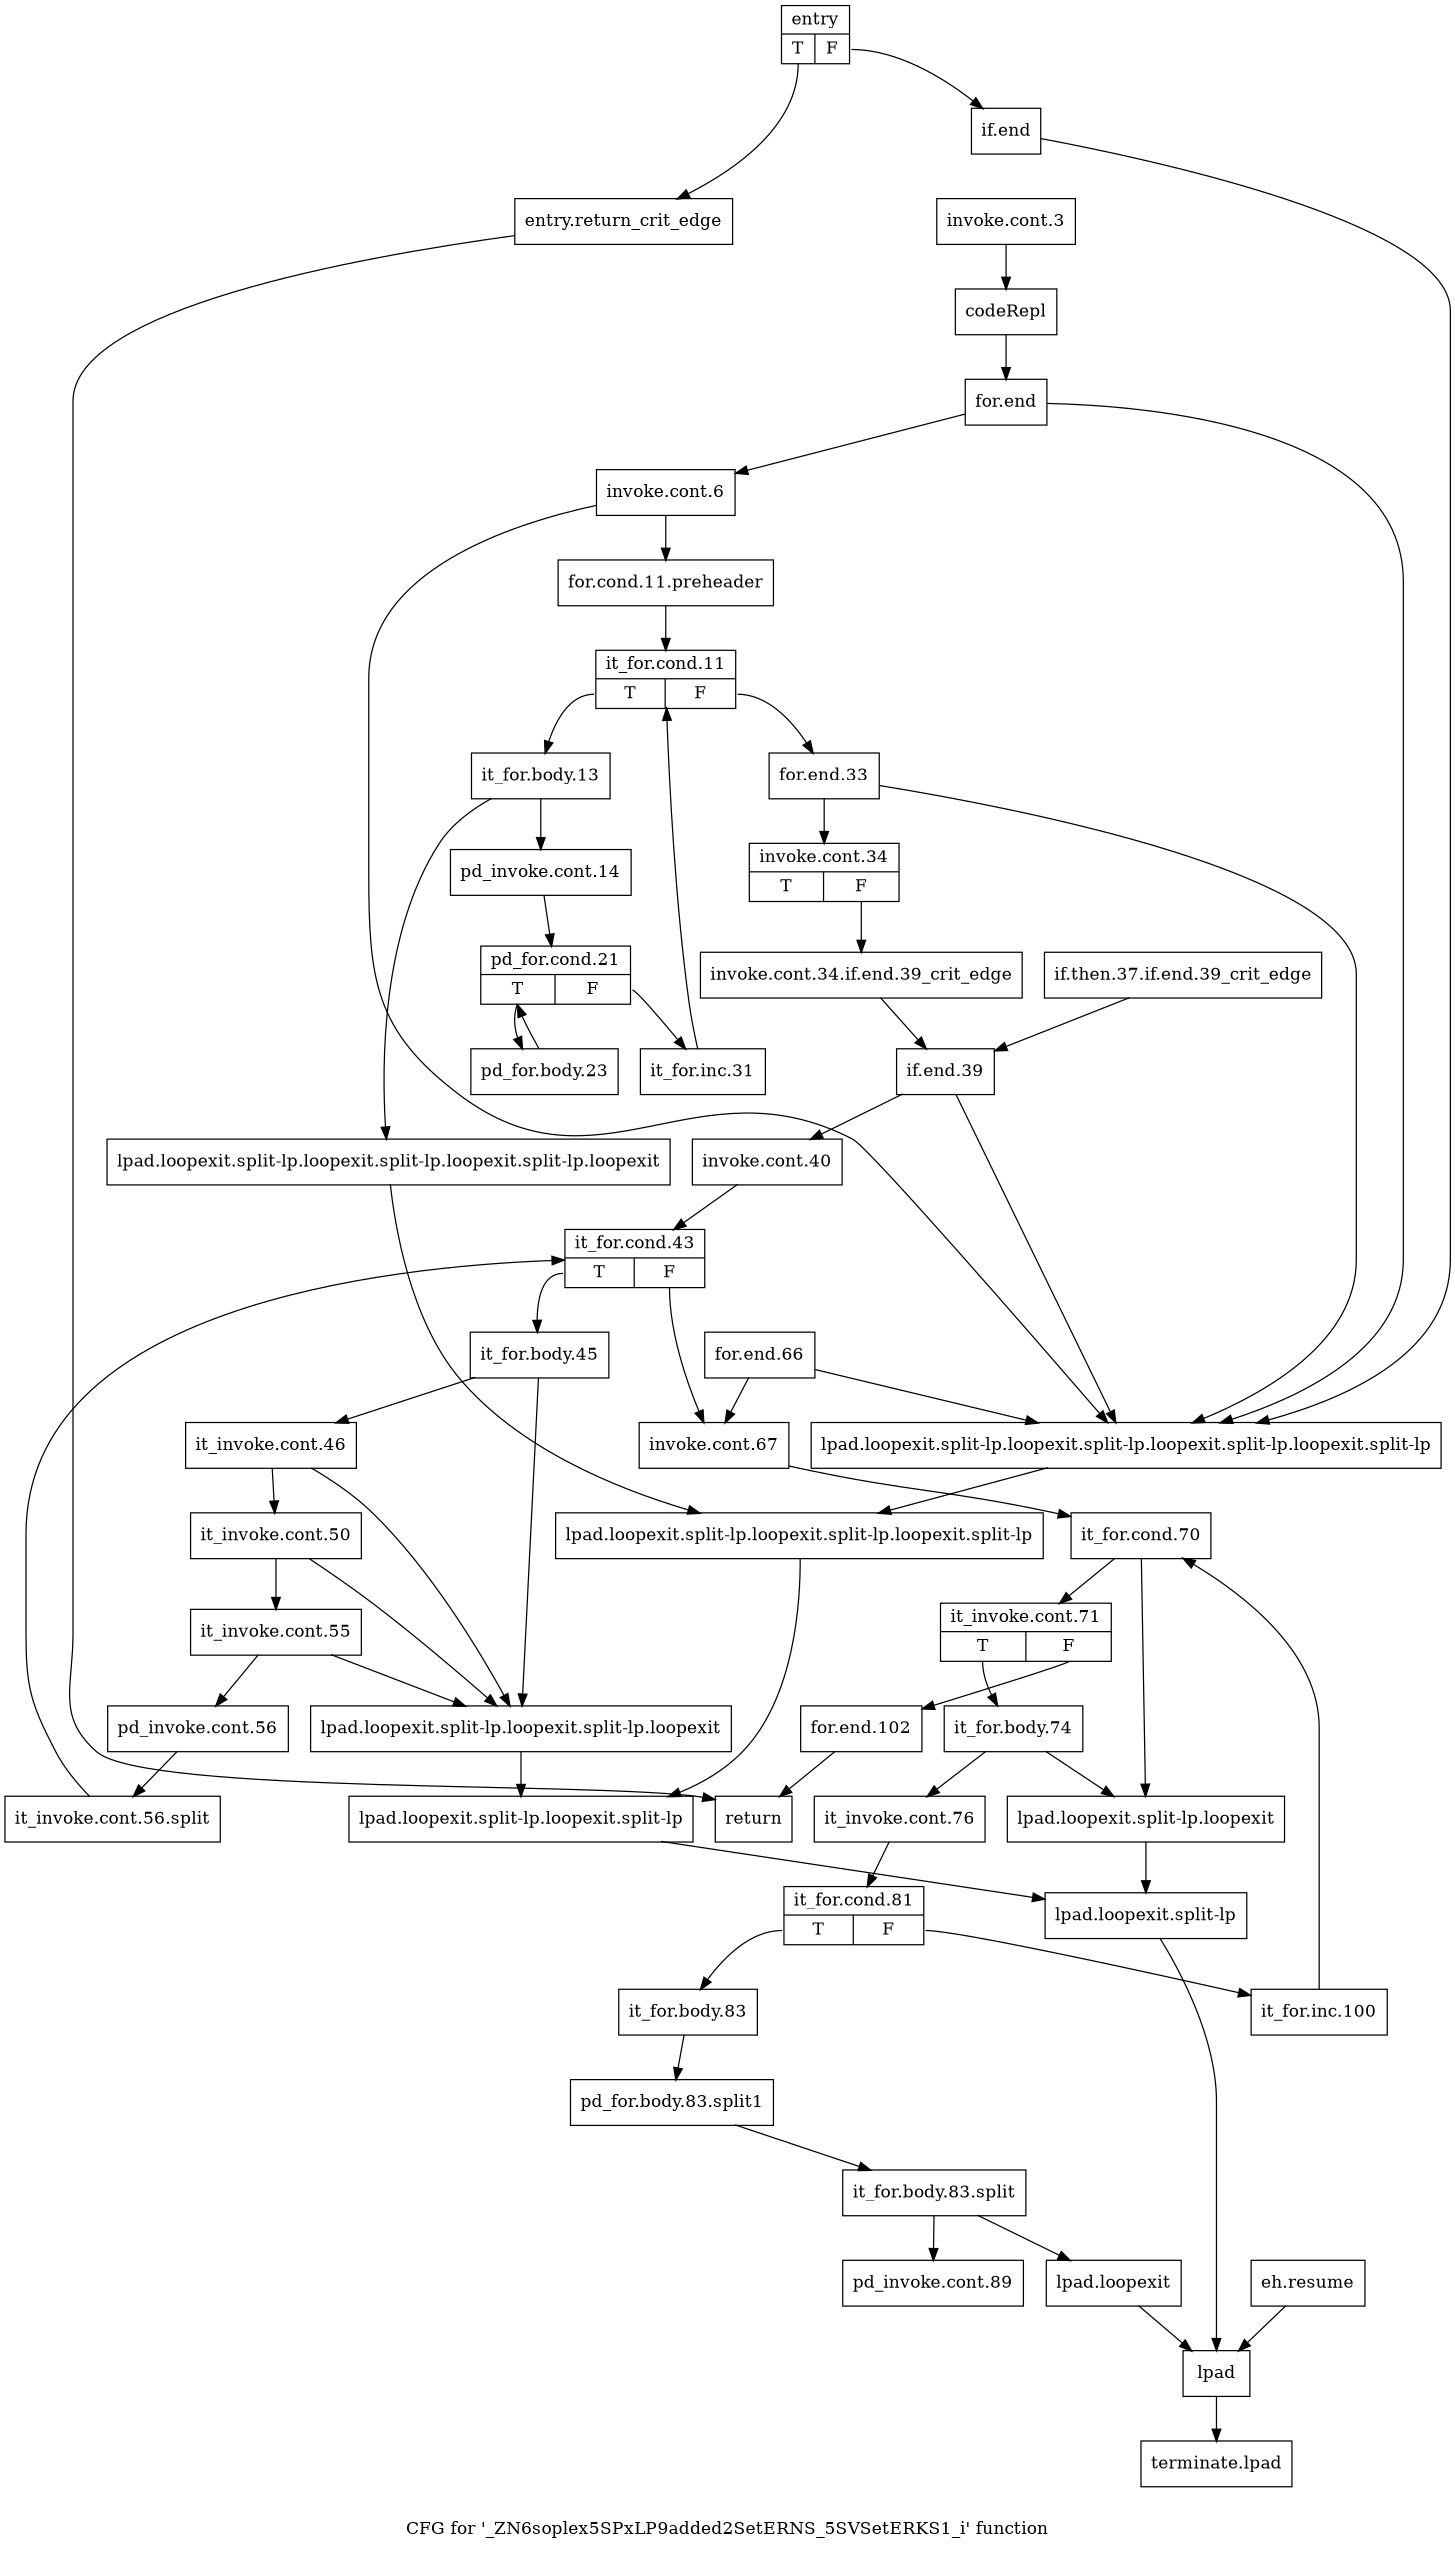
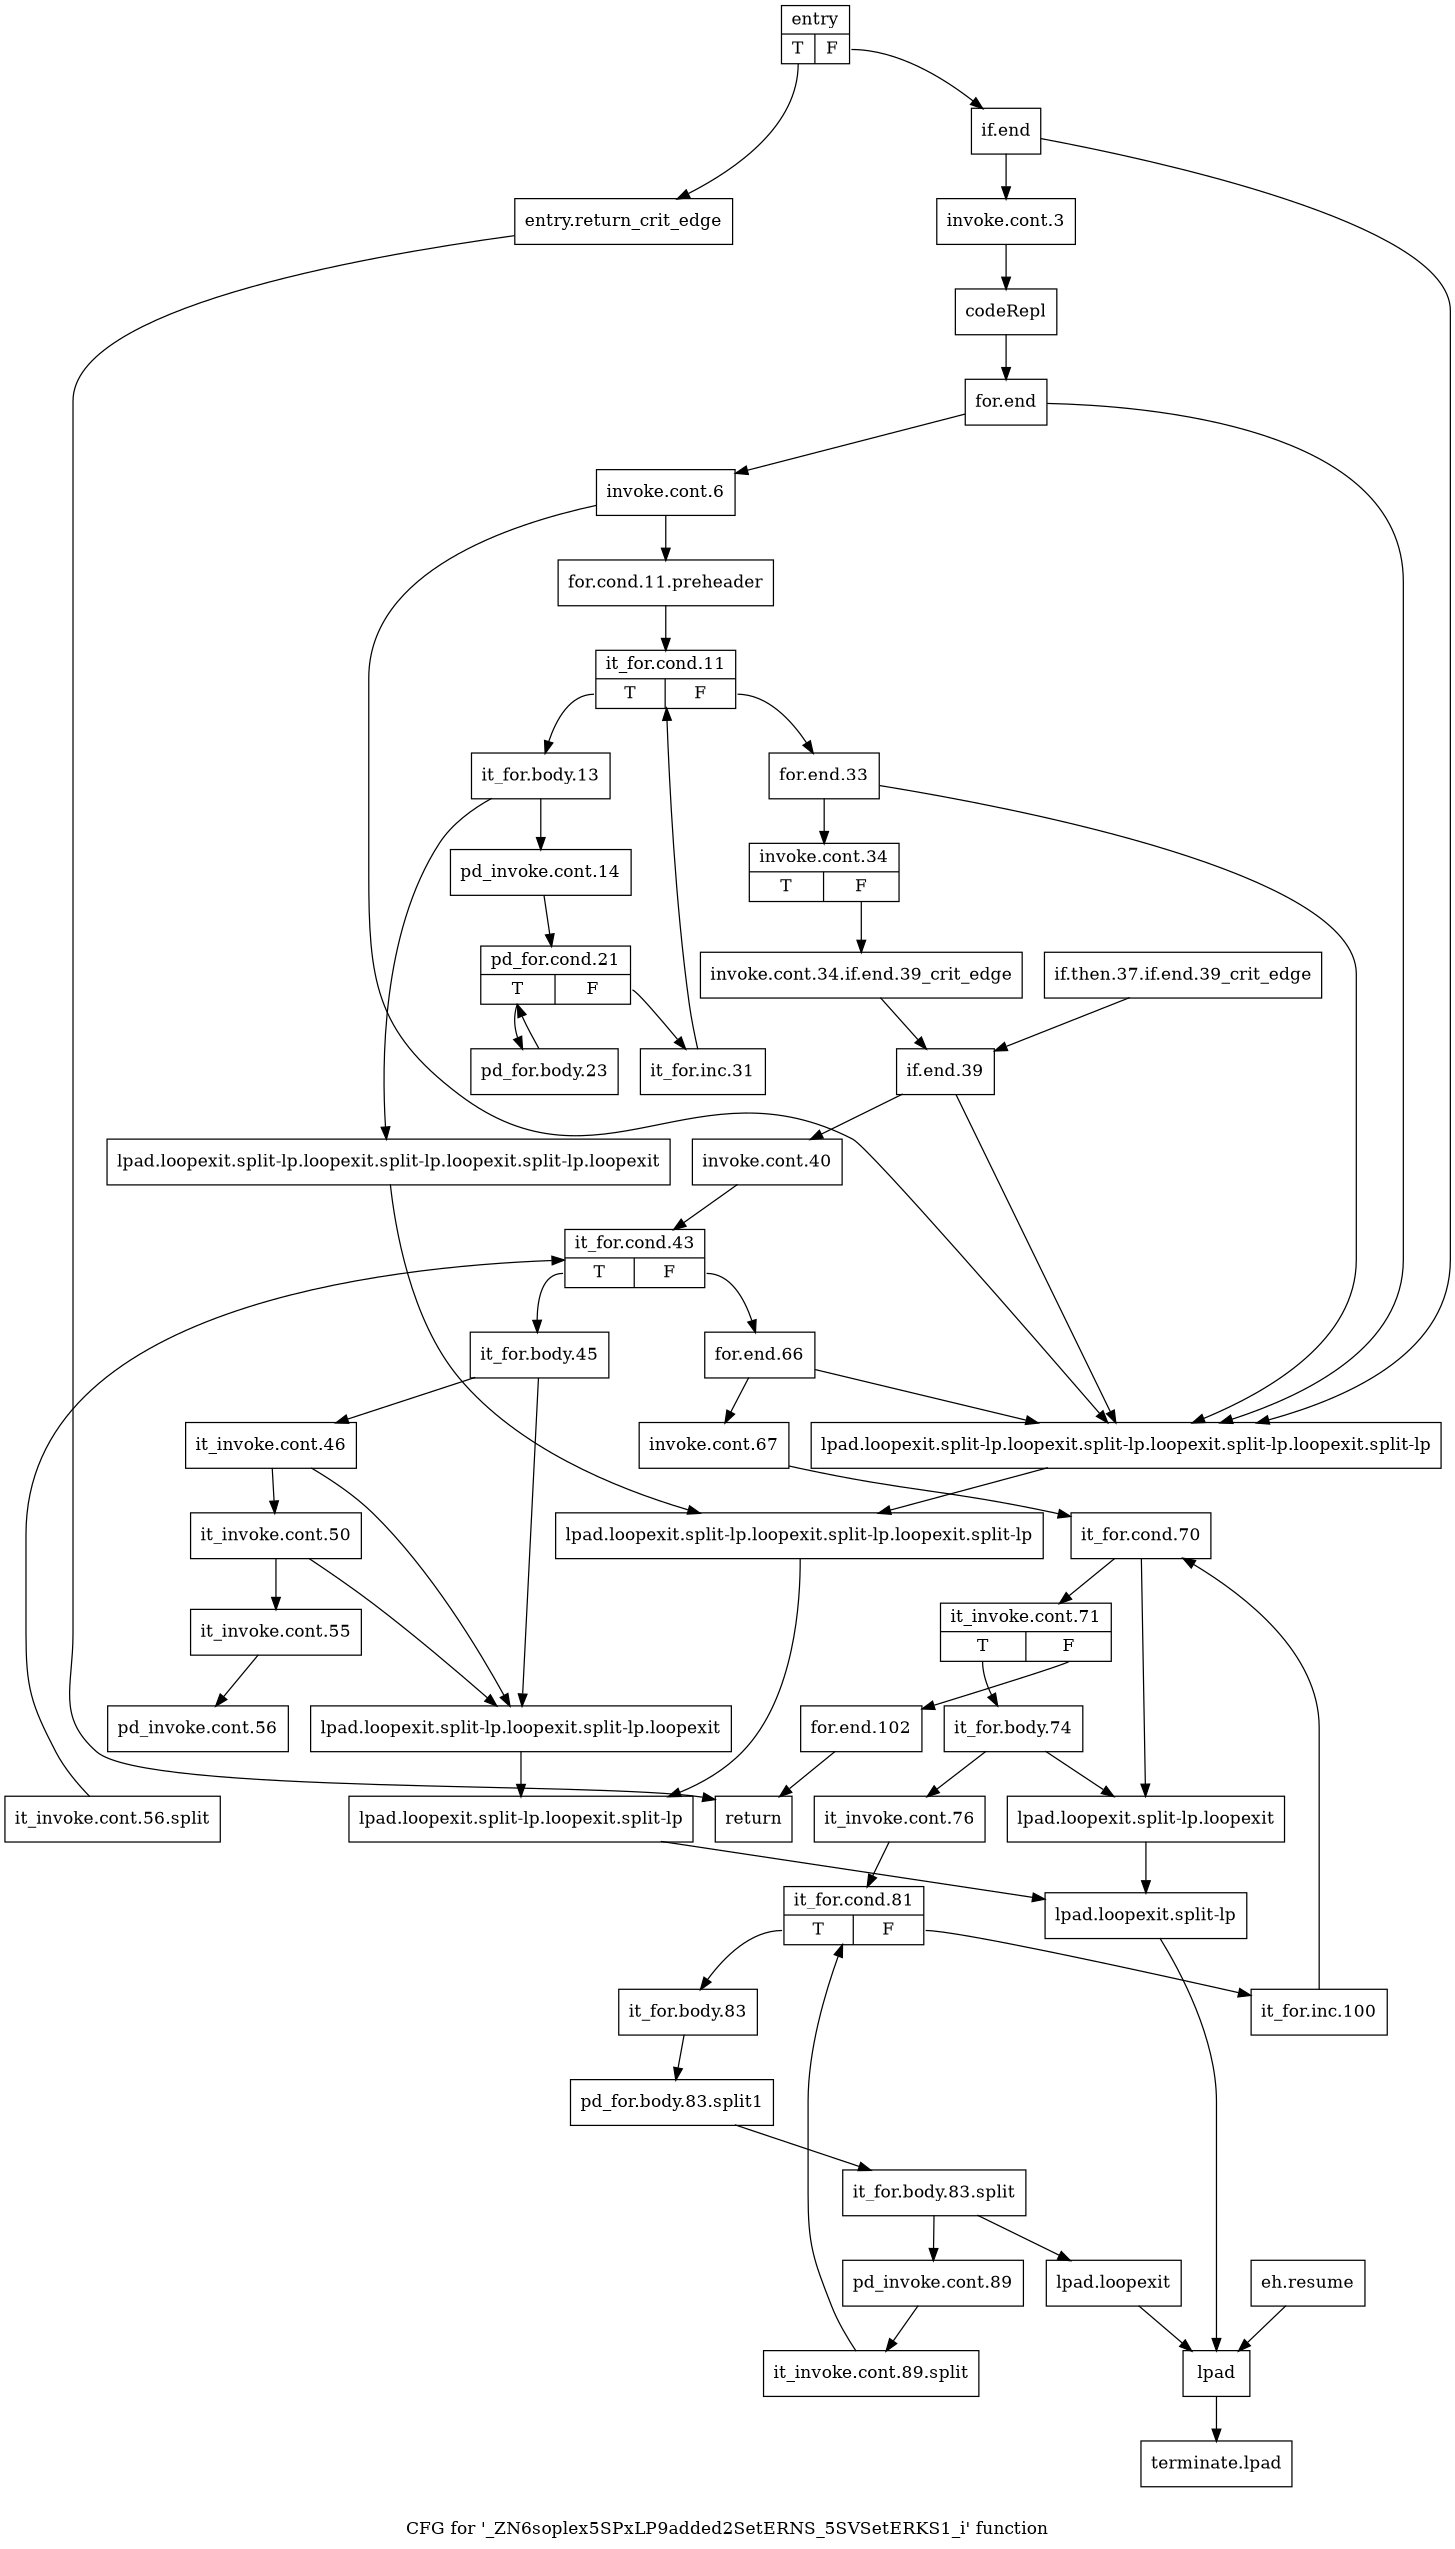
edge "if.end" -> "invoke.cont.3": added
edge "it_for.cond.43" -> "invoke.cont.67": now "it_for.cond.43" -> "for.end.66"
edge "it_invoke.cont.55" -> "lpad.loopexit.split-lp.loopexit.split-lp.loopexit": removed
edge "pd_invoke.cont.56" -> "it_invoke.cont.56.split": removed
node "it_invoke.cont.89.split": added
